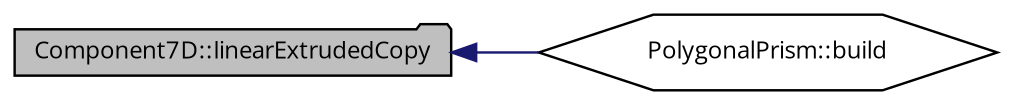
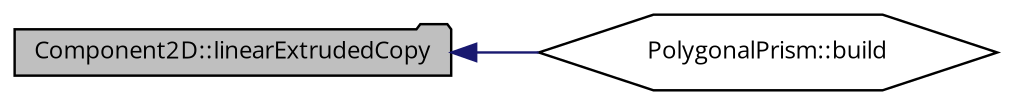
node "Component7D::linearExtrudedCopy": label "Component7D::linearExtrudedCopy" -> "Component2D::linearExtrudedCopy"
